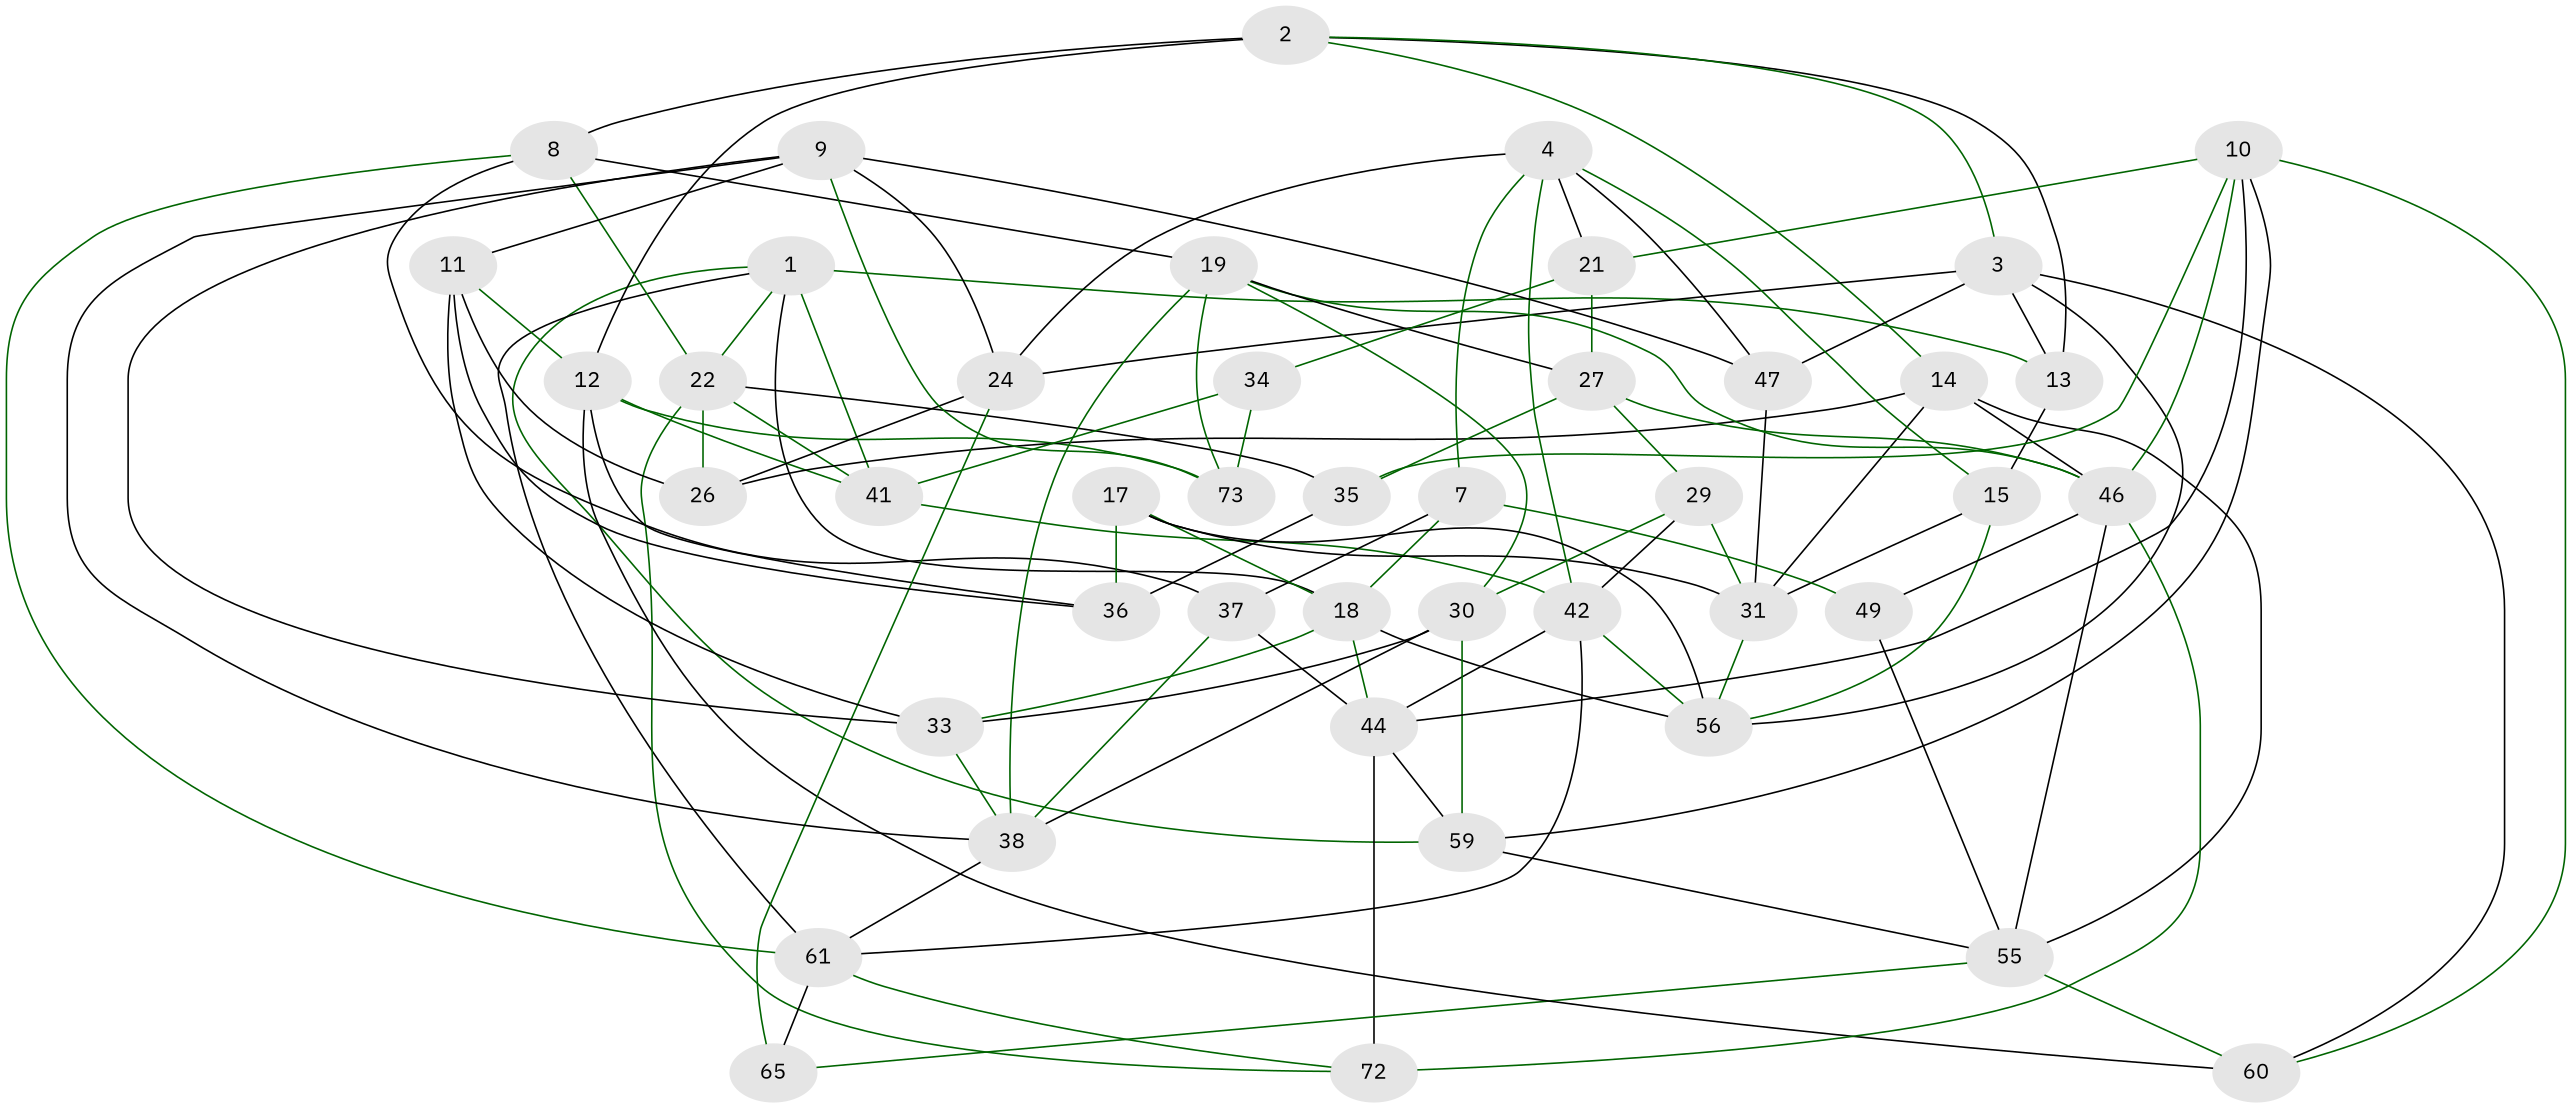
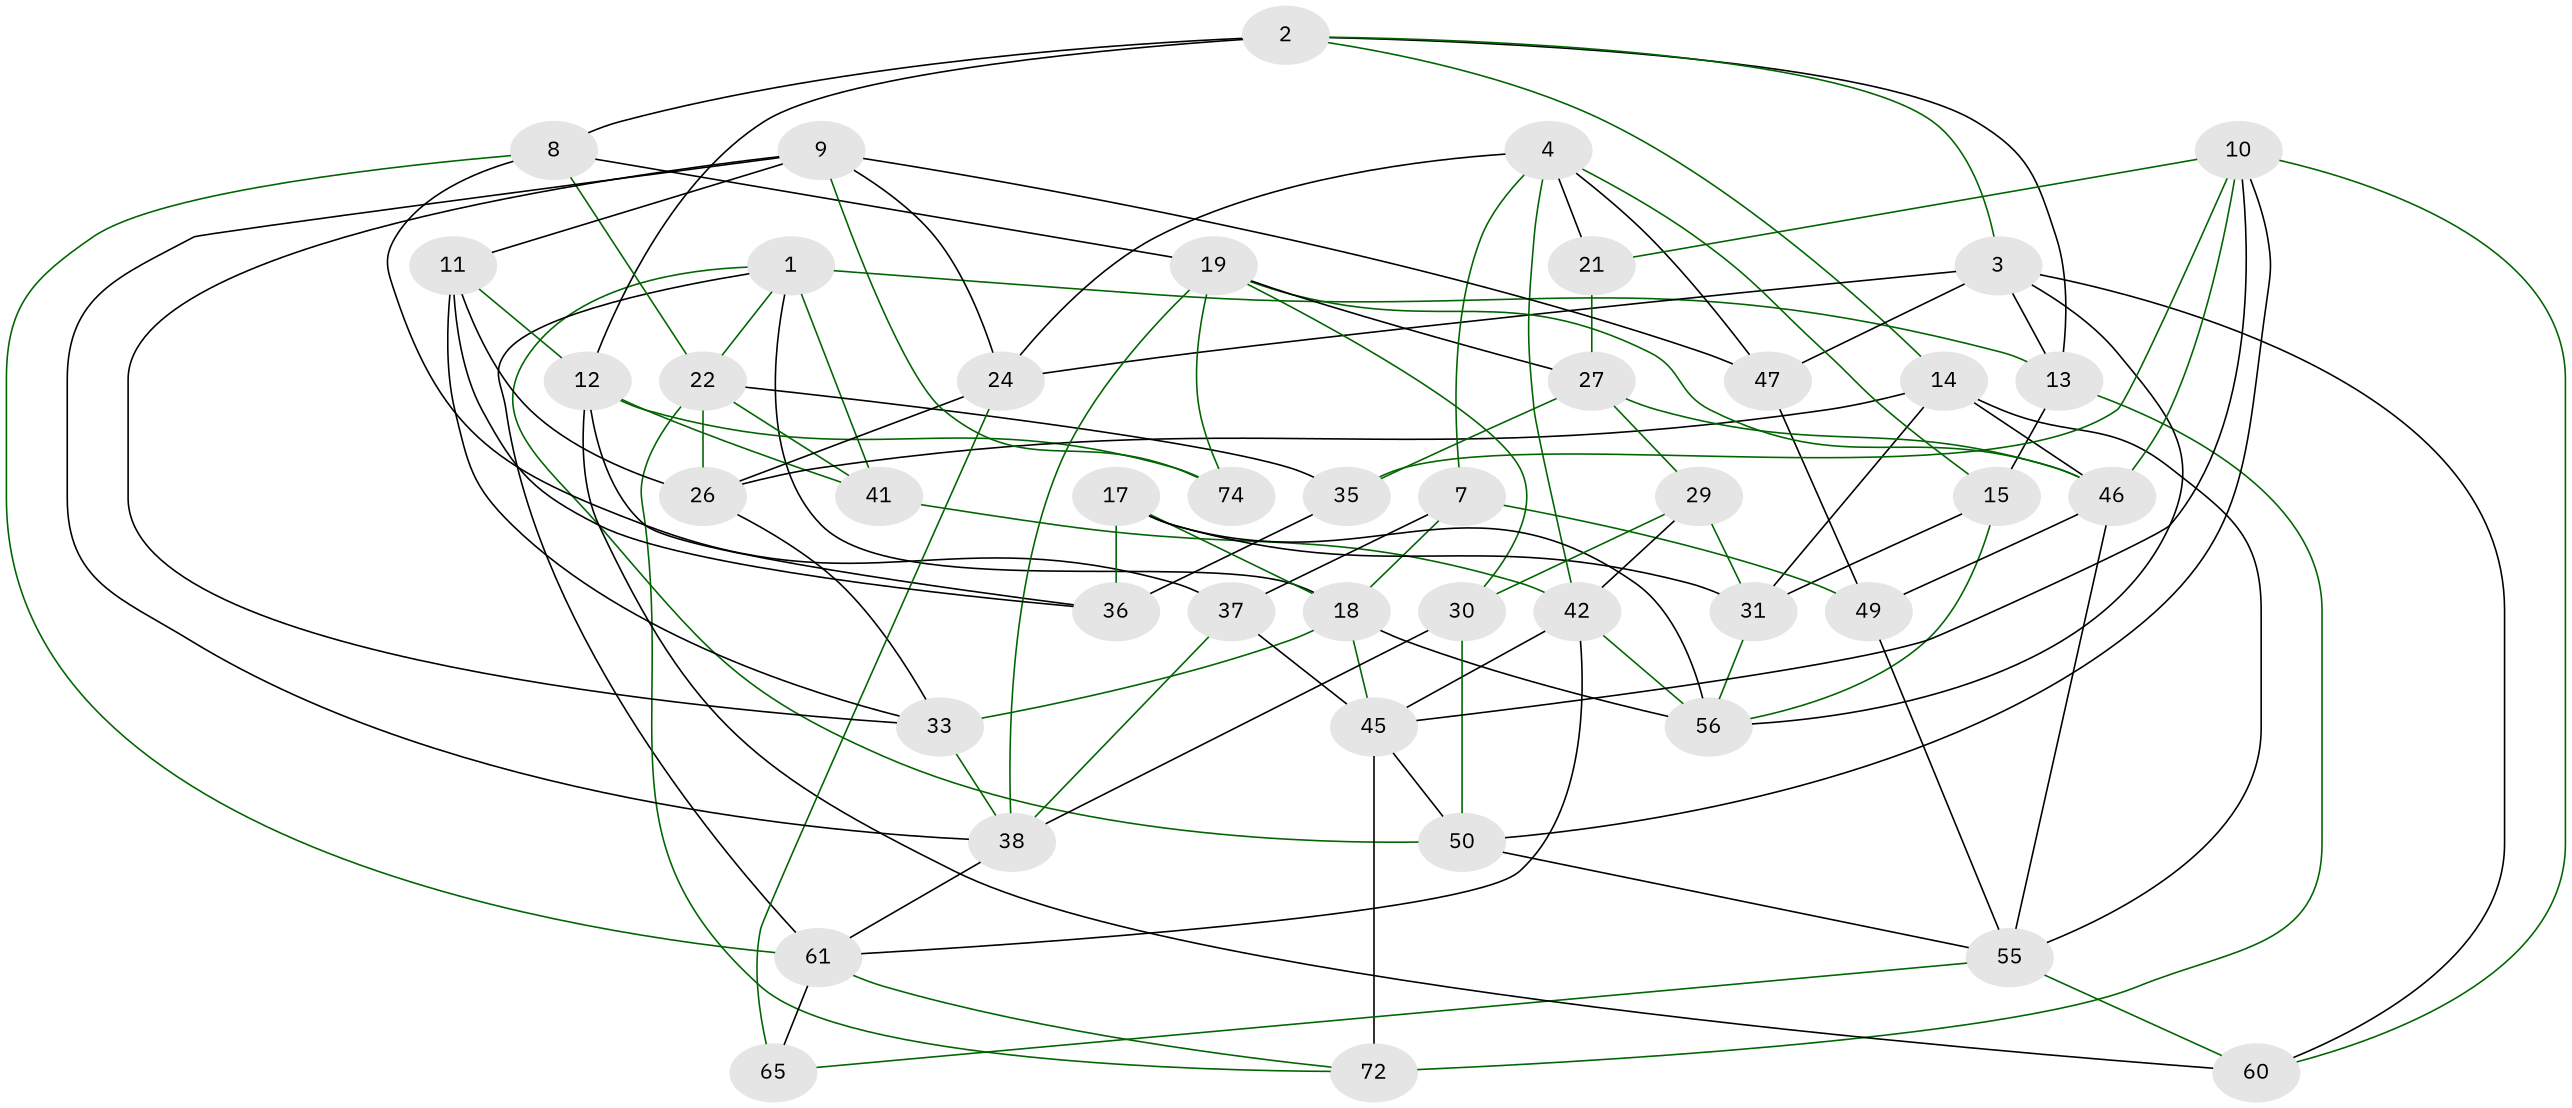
node "34": removed
node "73": label "73" -> "74"
edge "47" -- "31": now "47" -- "49"
edge "30" -- "33": now "26" -- "33"
node "44": label "44" -> "45"
node "59": label "59" -> "50"
edge "46" -- "72": now "13" -- "72"
